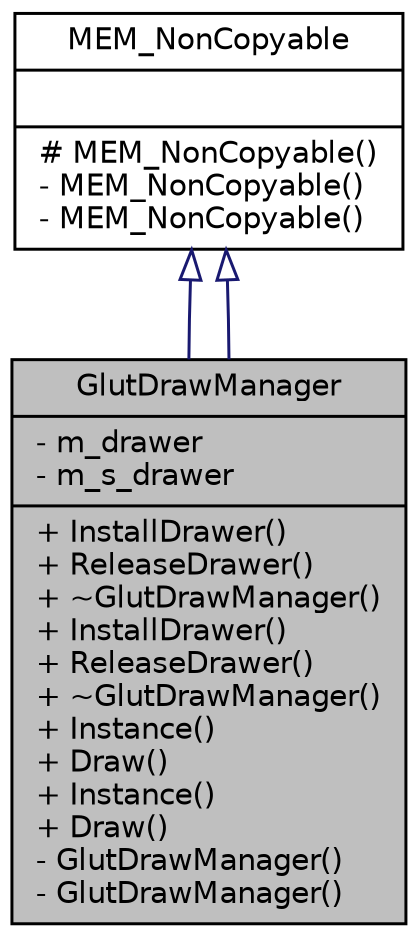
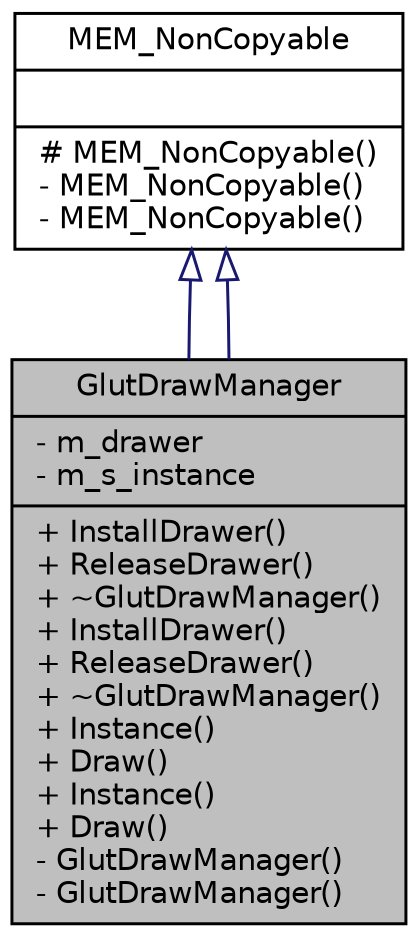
node "GlutDrawManager": text "- m_s_drawer" -> "- m_s_instance"
